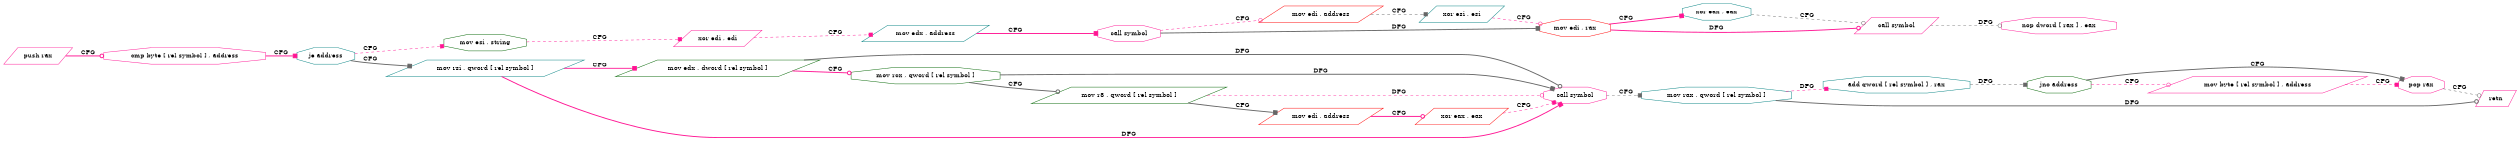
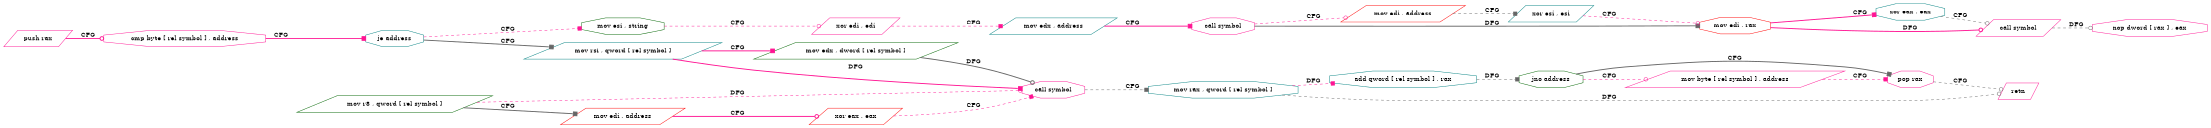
edge "mov esi , string" -> "xor edi , edi": arrowhead box -> odot
node "mov rcx , qword [ rel symbol ]": removed
edge "mov rax , qword [ rel symbol ]" -> "retn": style bold -> dashed
